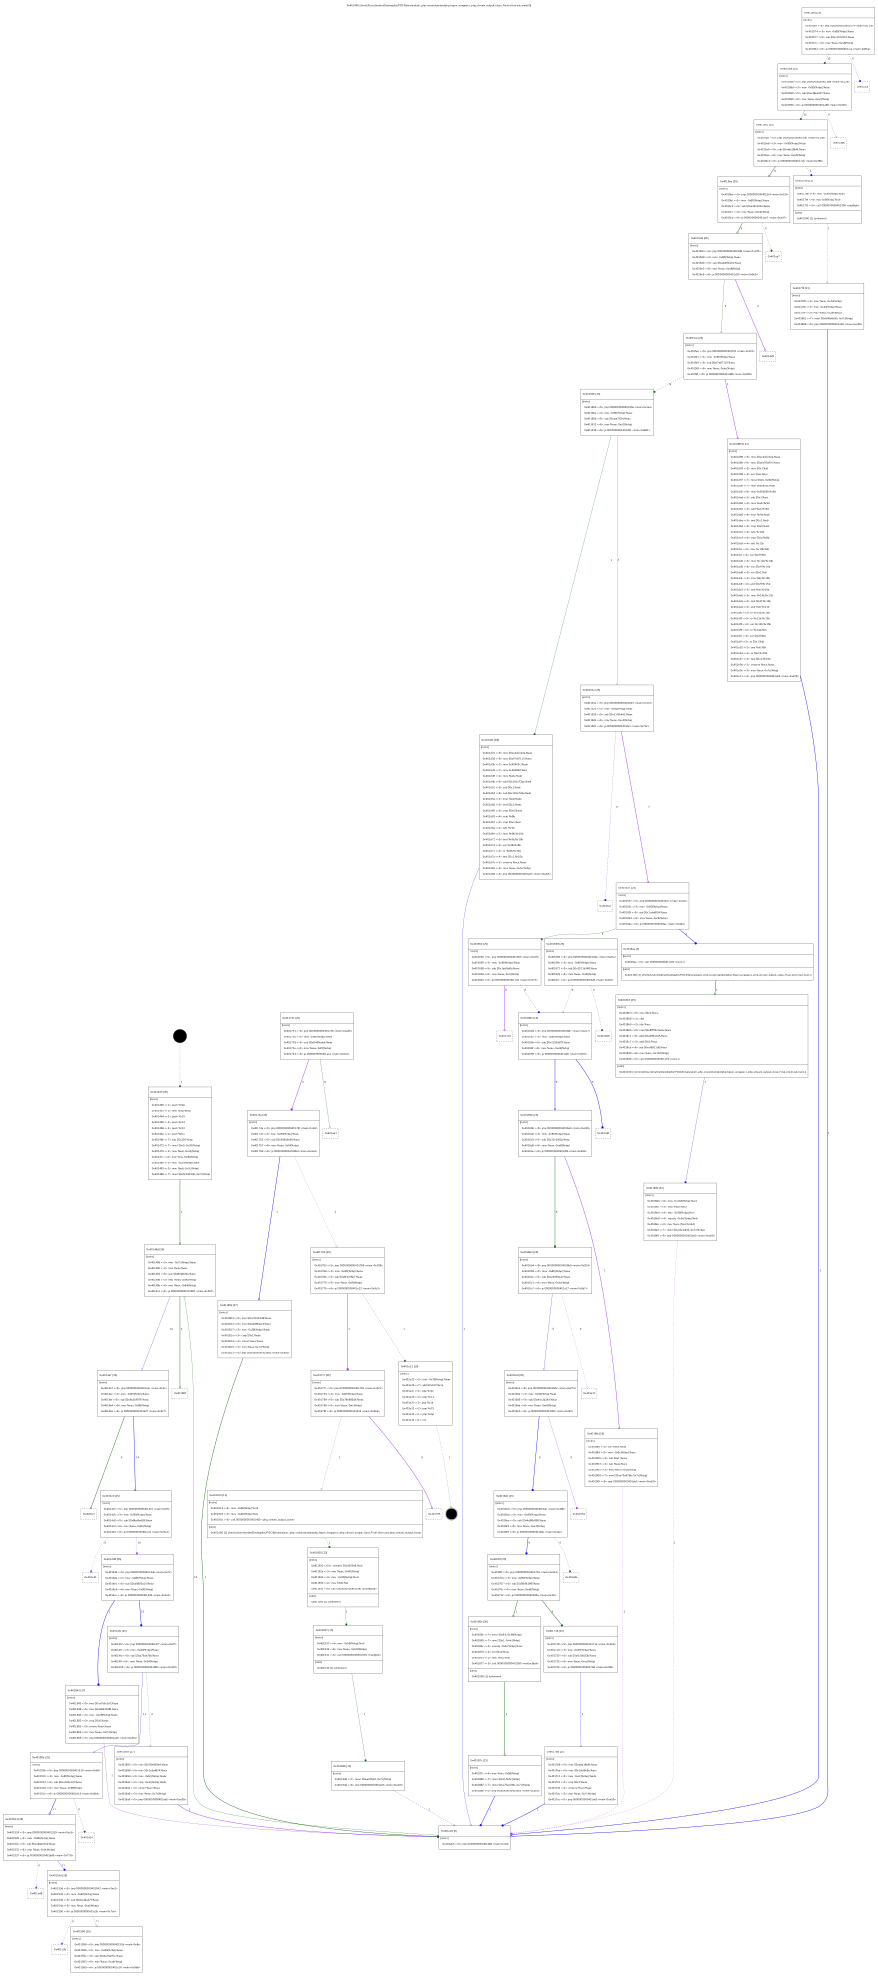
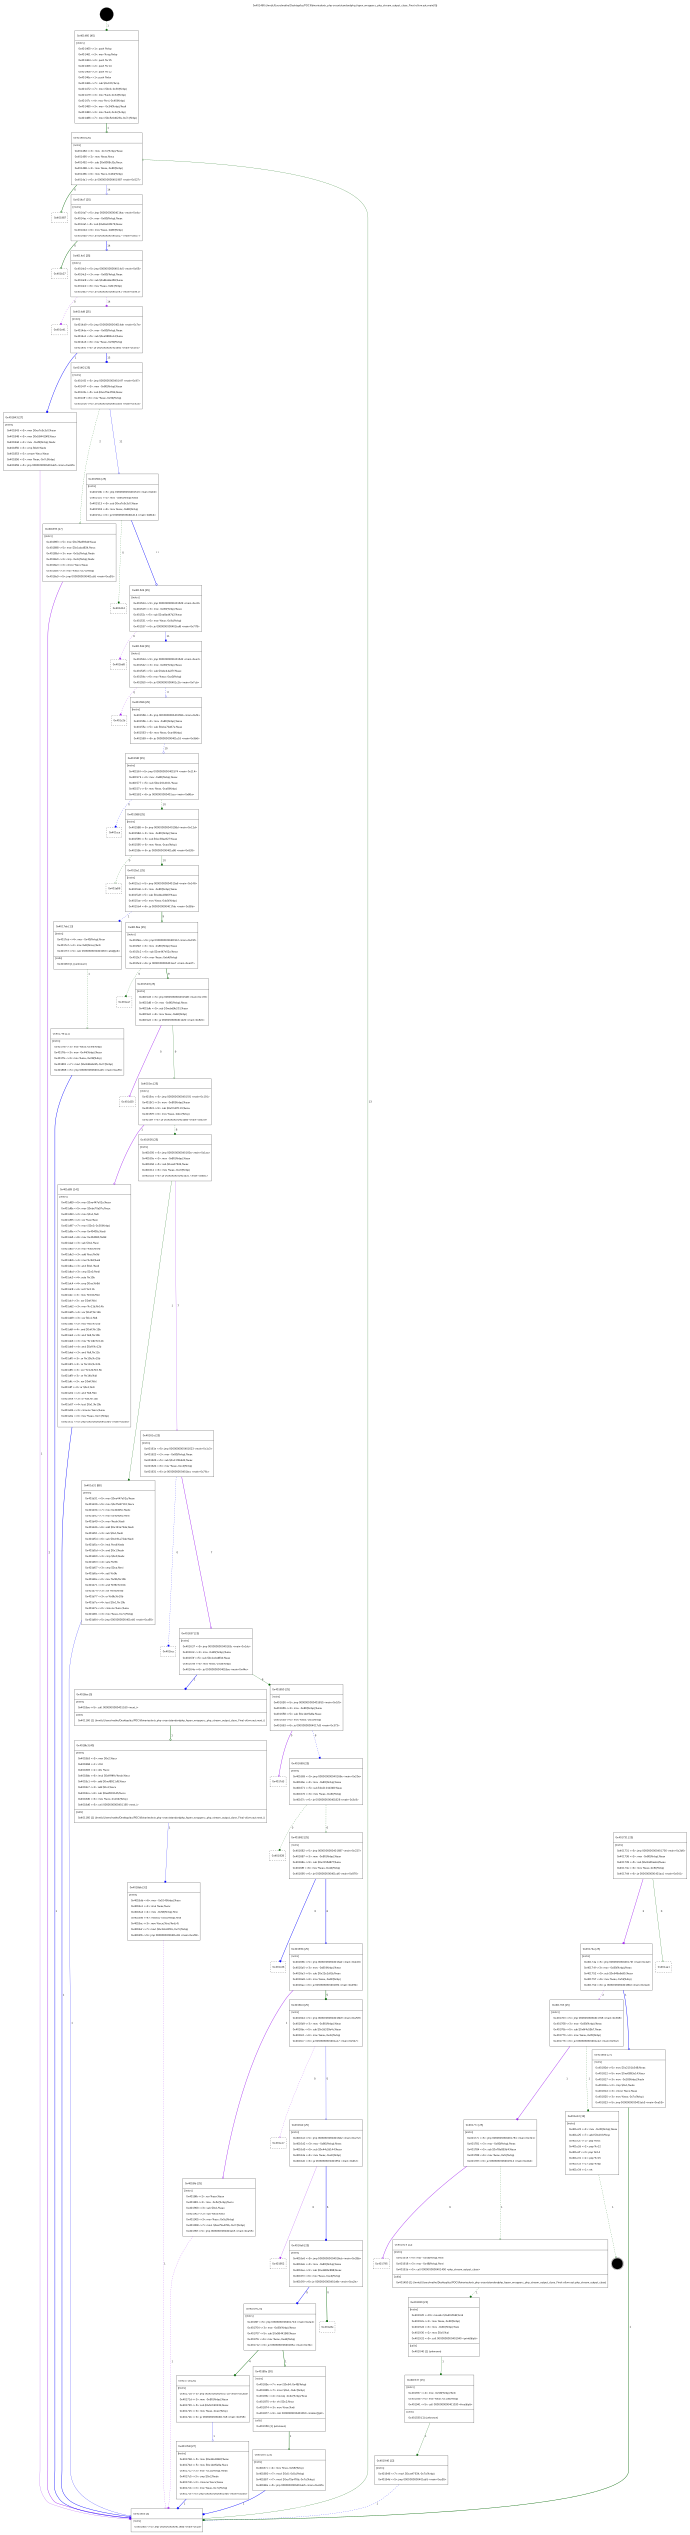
edge "0x401556 [25]" -> "0x40156f [25]": added, label "10"
edge "0x401650 [25]" -> "0x401682 [25]": now "0x401650 [25]" -> "0x401669 [25]"
edge "0x4016e6 [25]" -> "0x401e8e": style dashed -> bold
